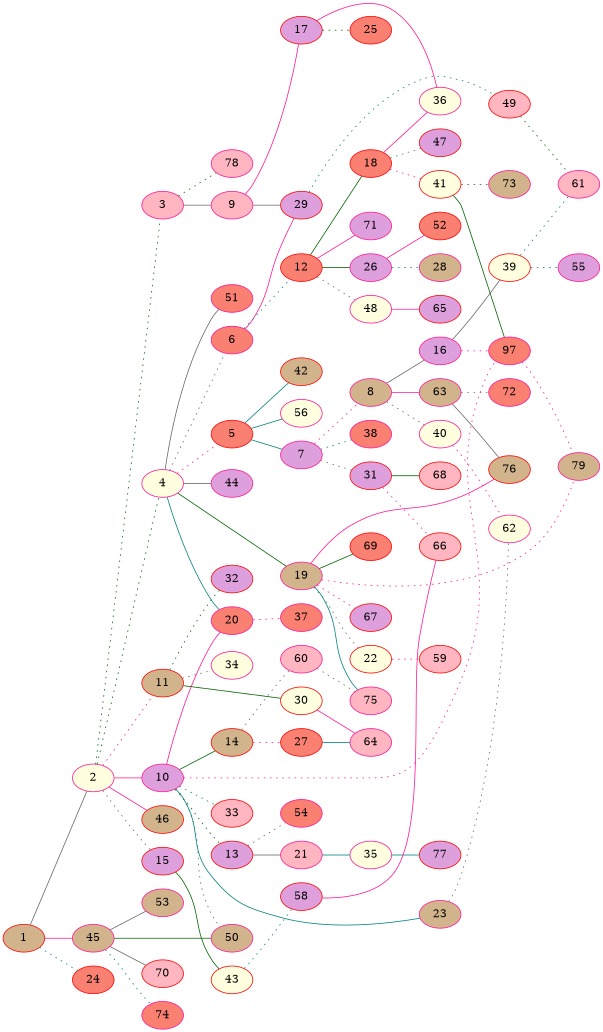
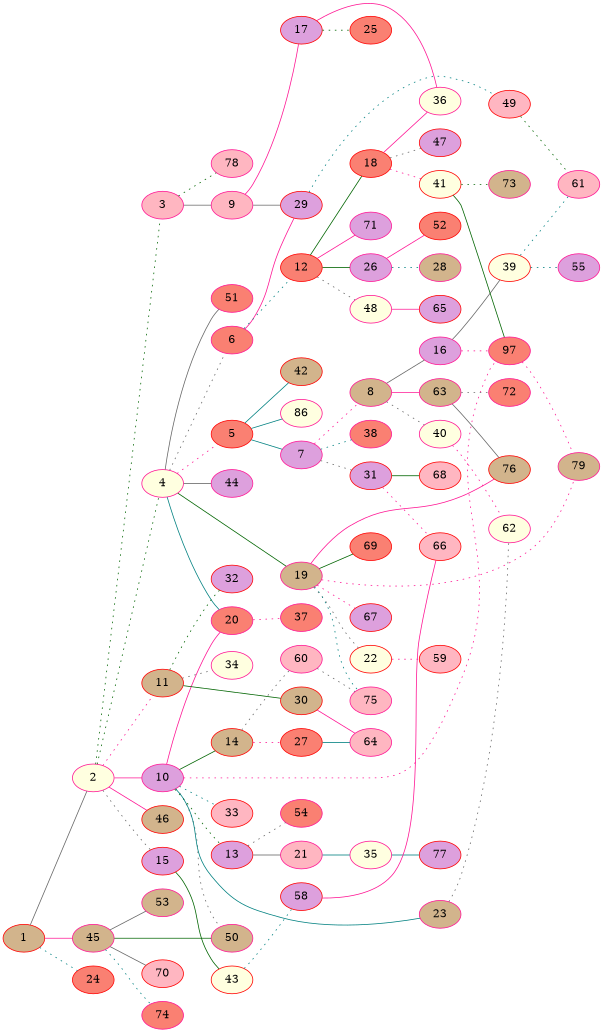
node "56": label "56" -> "86"
edge "19" -- "75": style solid -> dotted
node "30": fillcolor lightyellow -> tan
